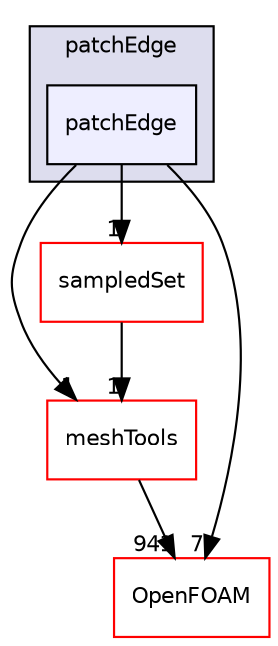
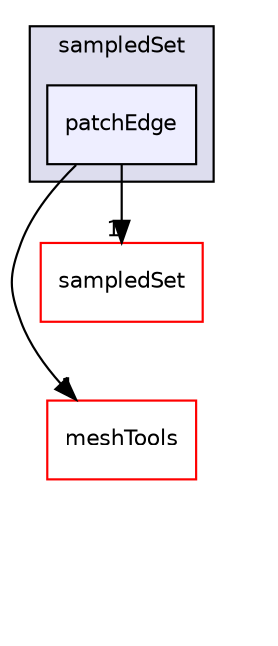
cluster "patchEdge": label "patchEdge" -> "sampledSet"
edge "sampledSet" -> "meshTools": removed
node "OpenFOAM": removed
